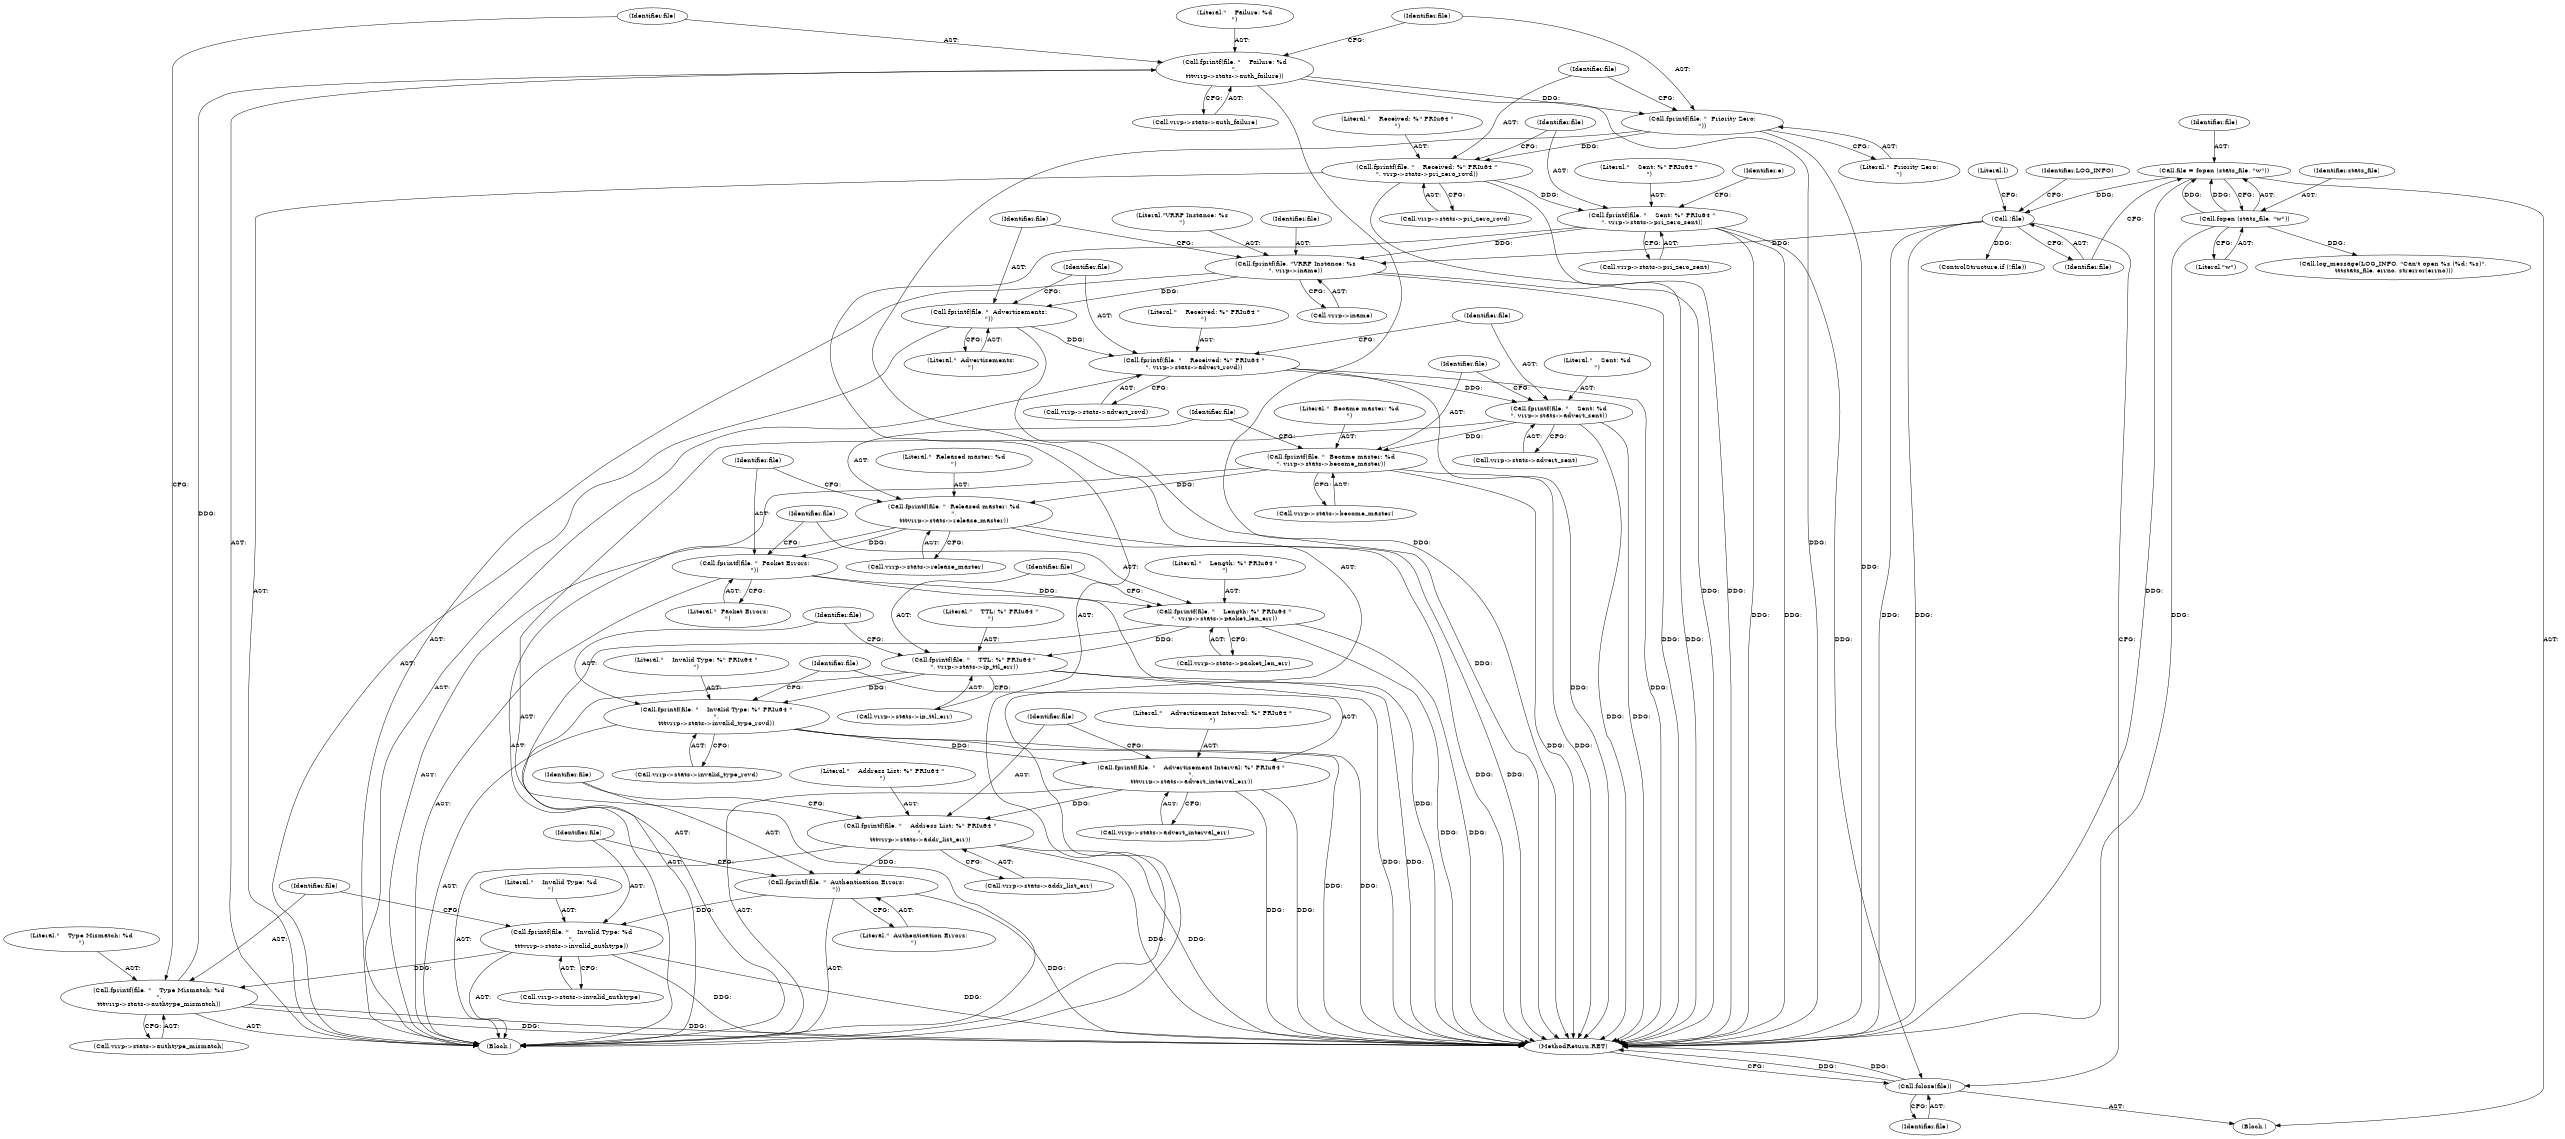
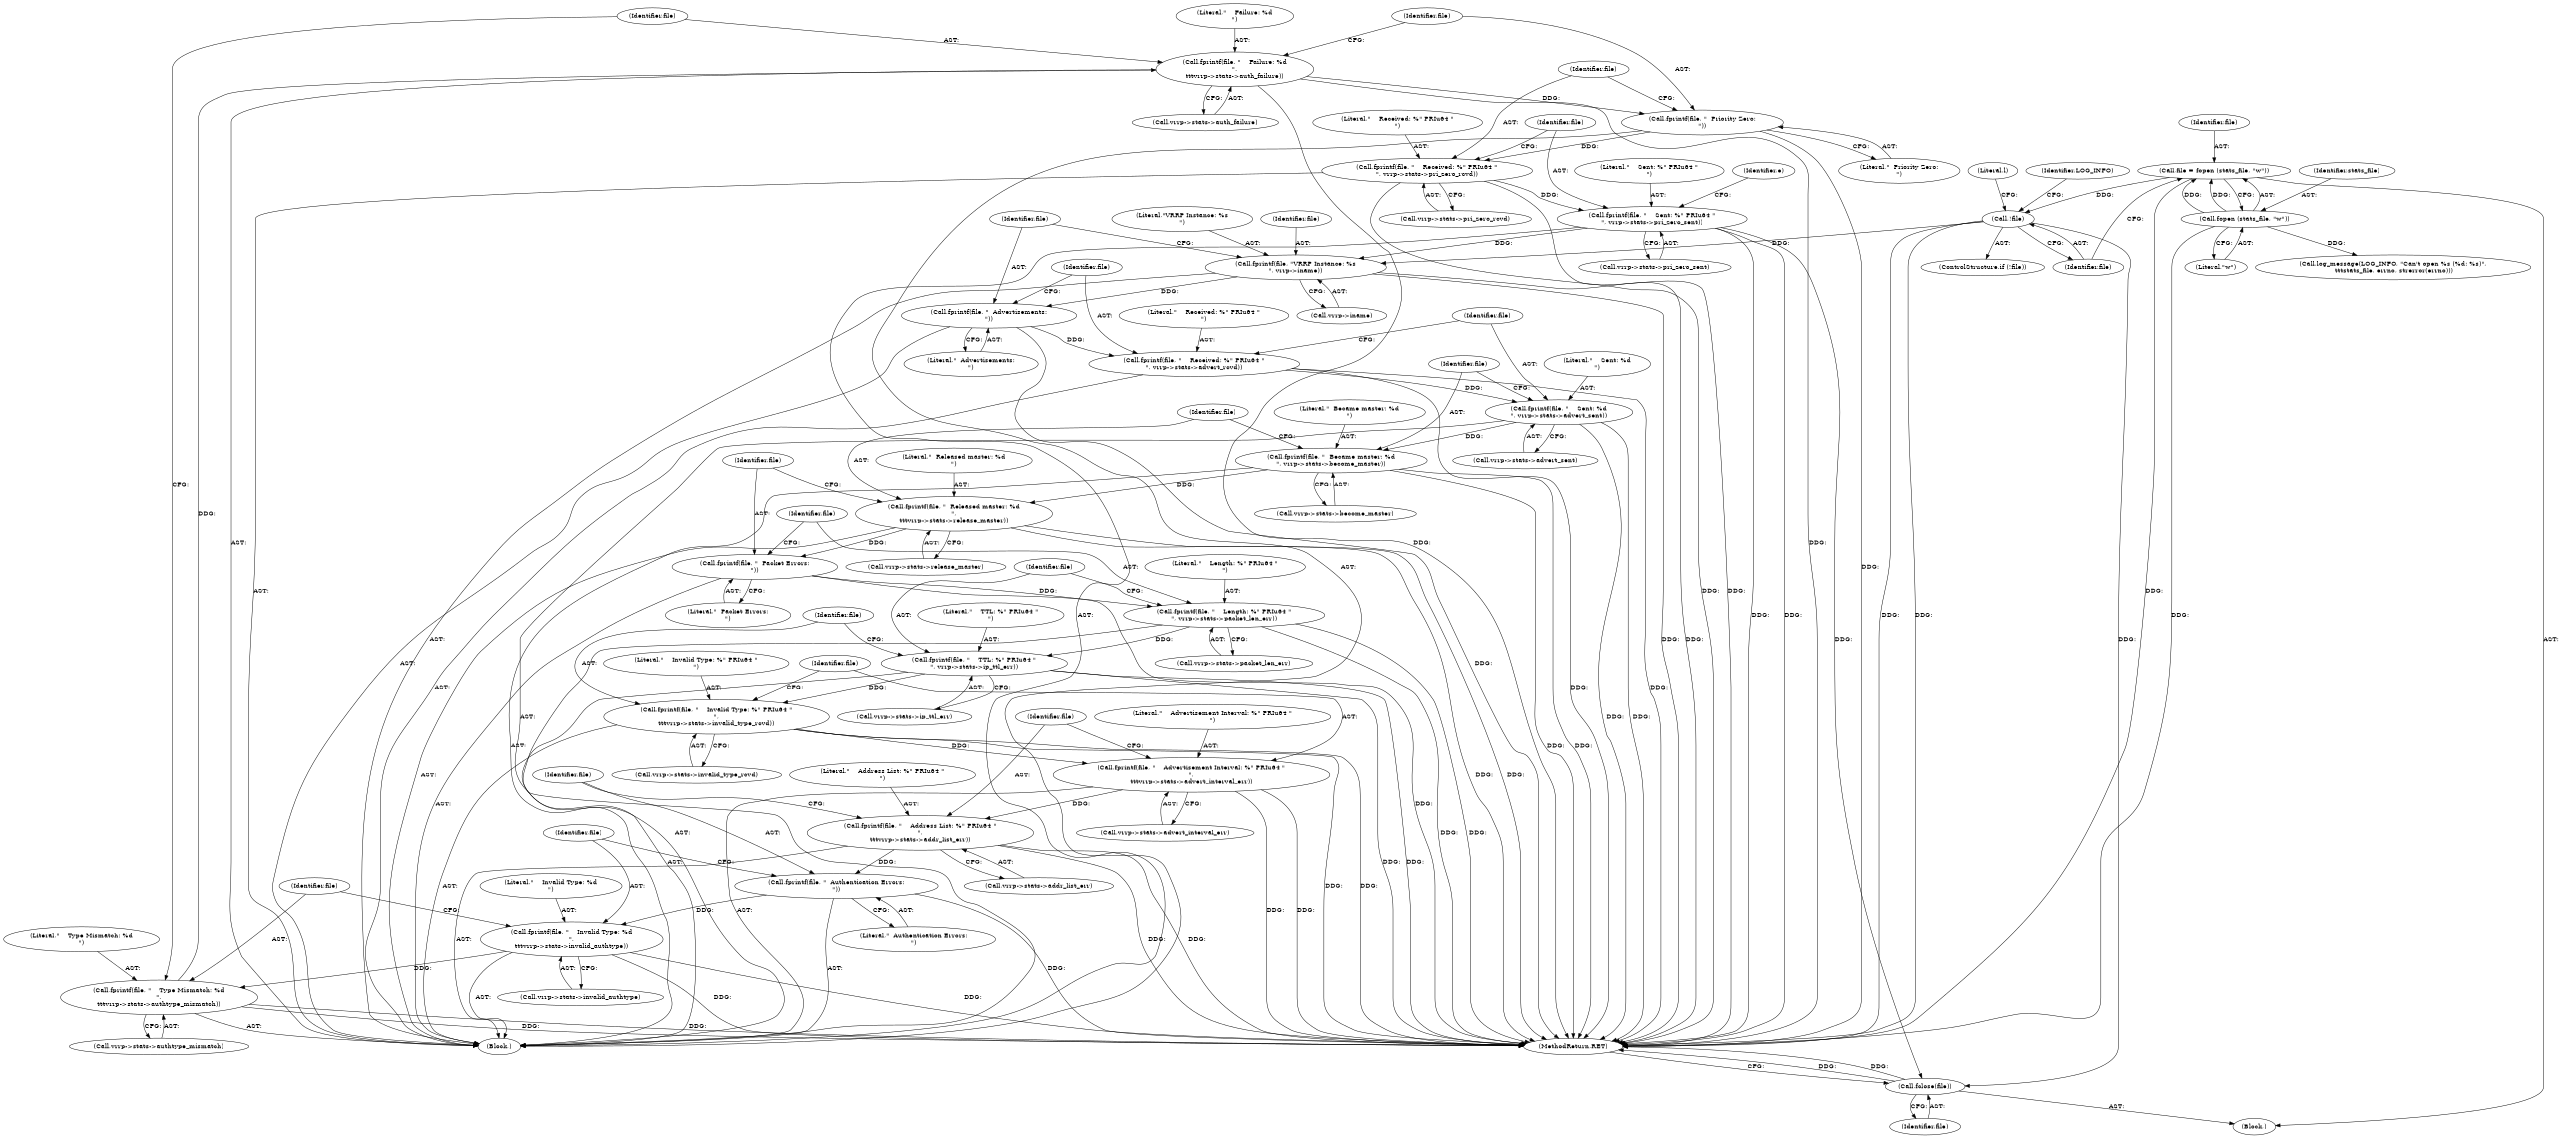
edge "(Call,!file)" -> "(ControlStructure,if (!file))": label "DDG: " -> "AST: "
node "(Call,vrrp->stats->advert_rcvd)": removed
edge "(Call,!file)" -> "(Call,fclose(file))": label "CFG: " -> "DDG: "
